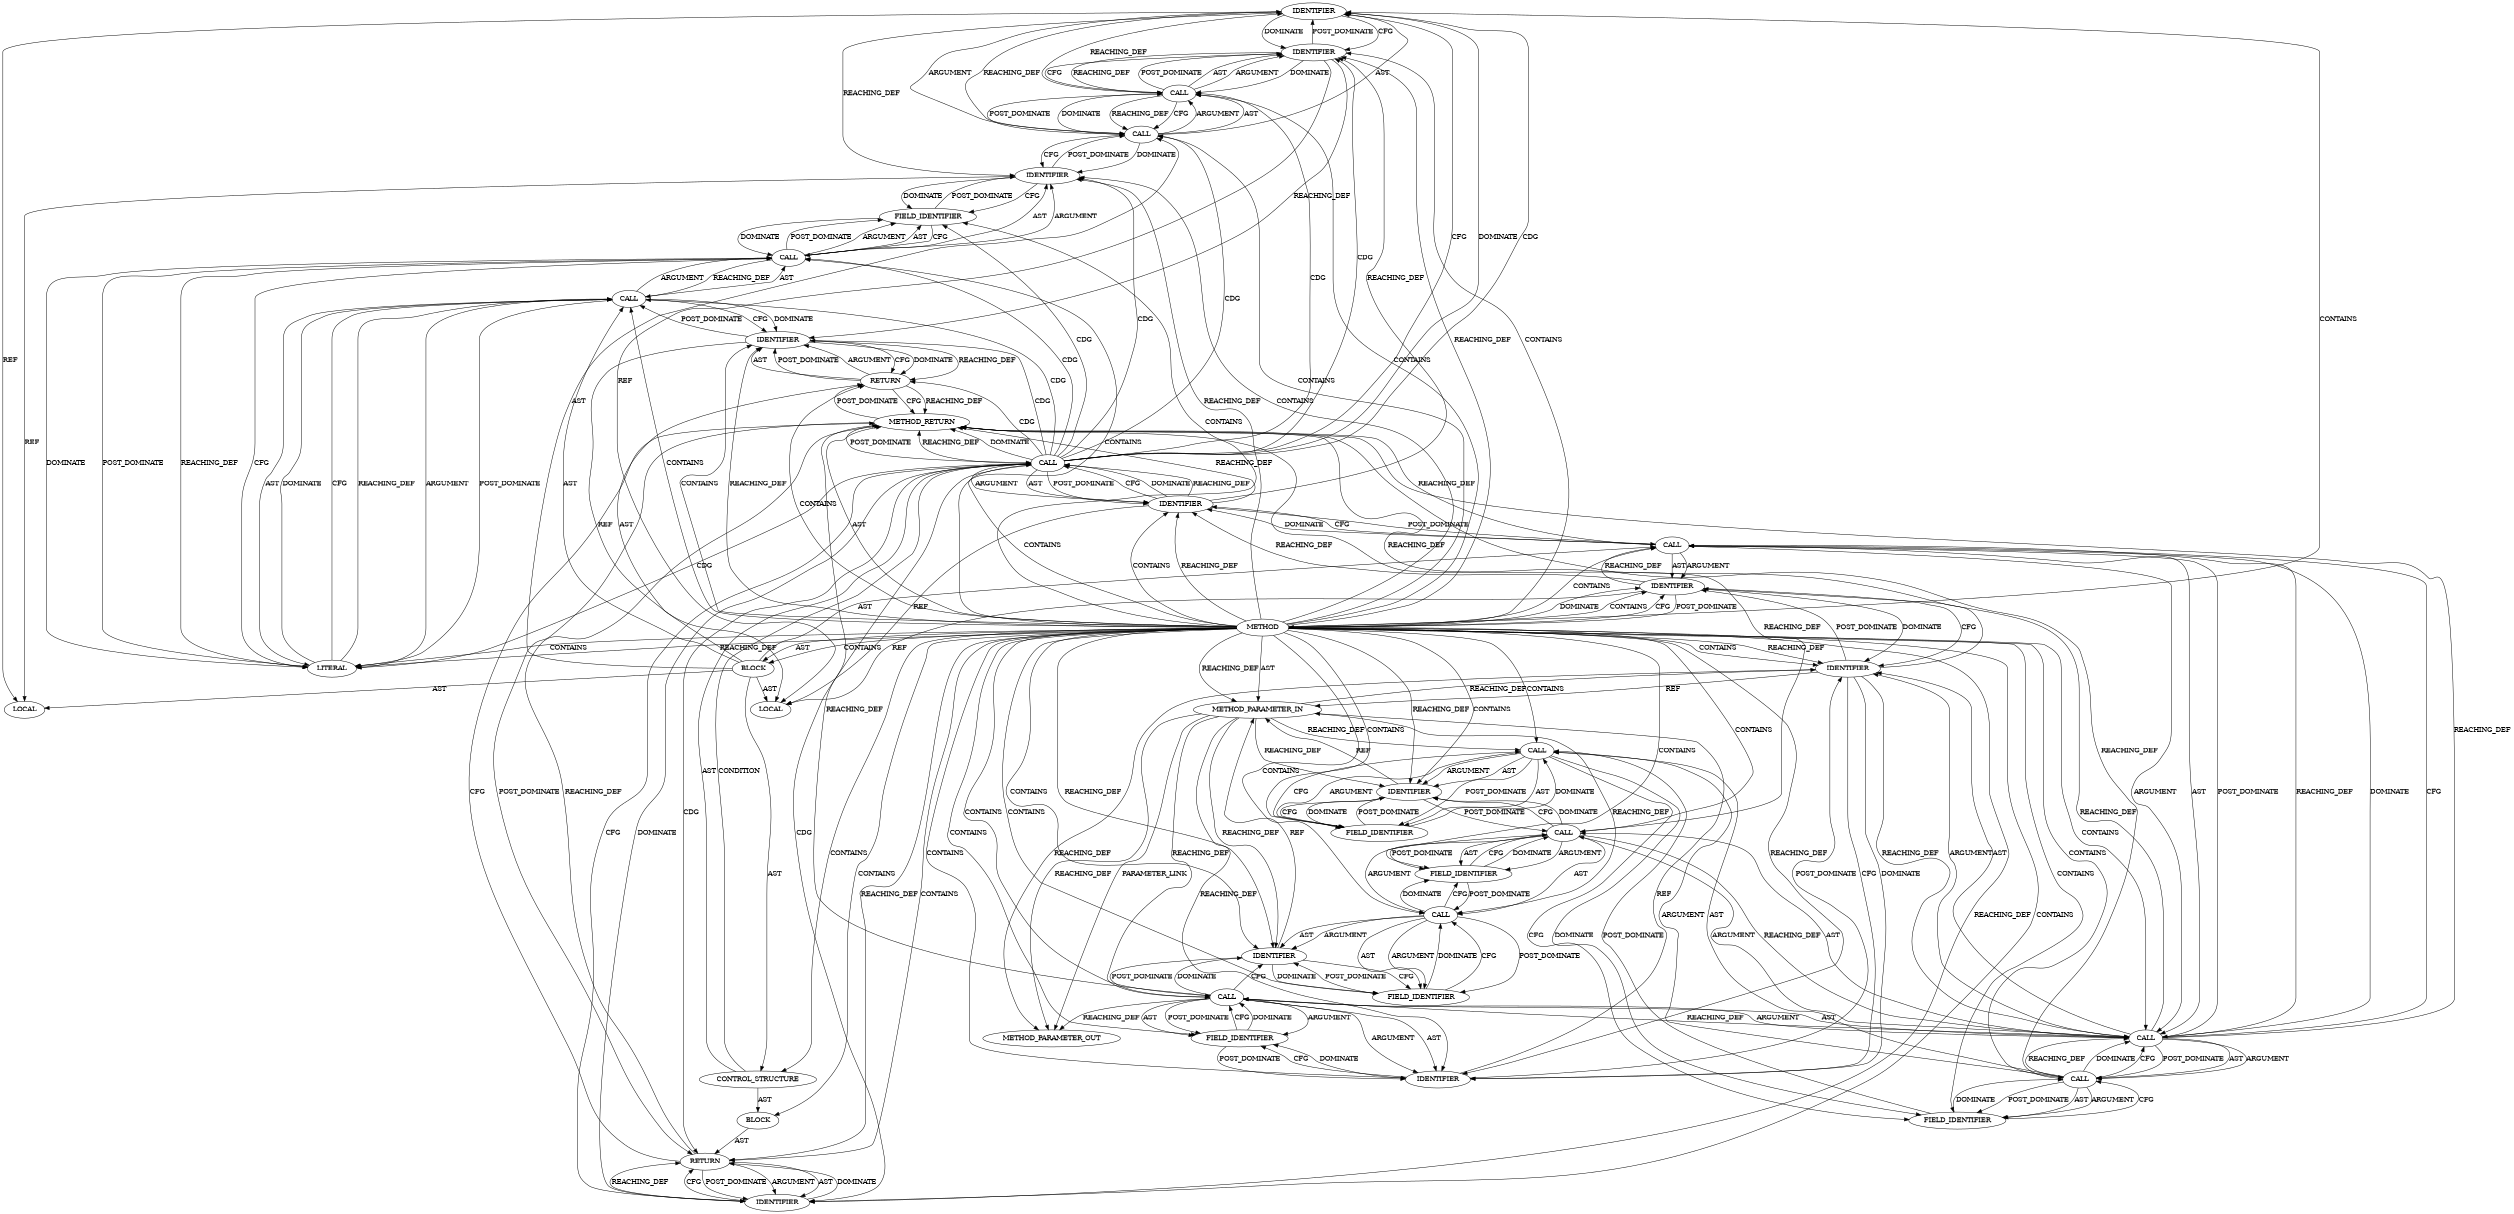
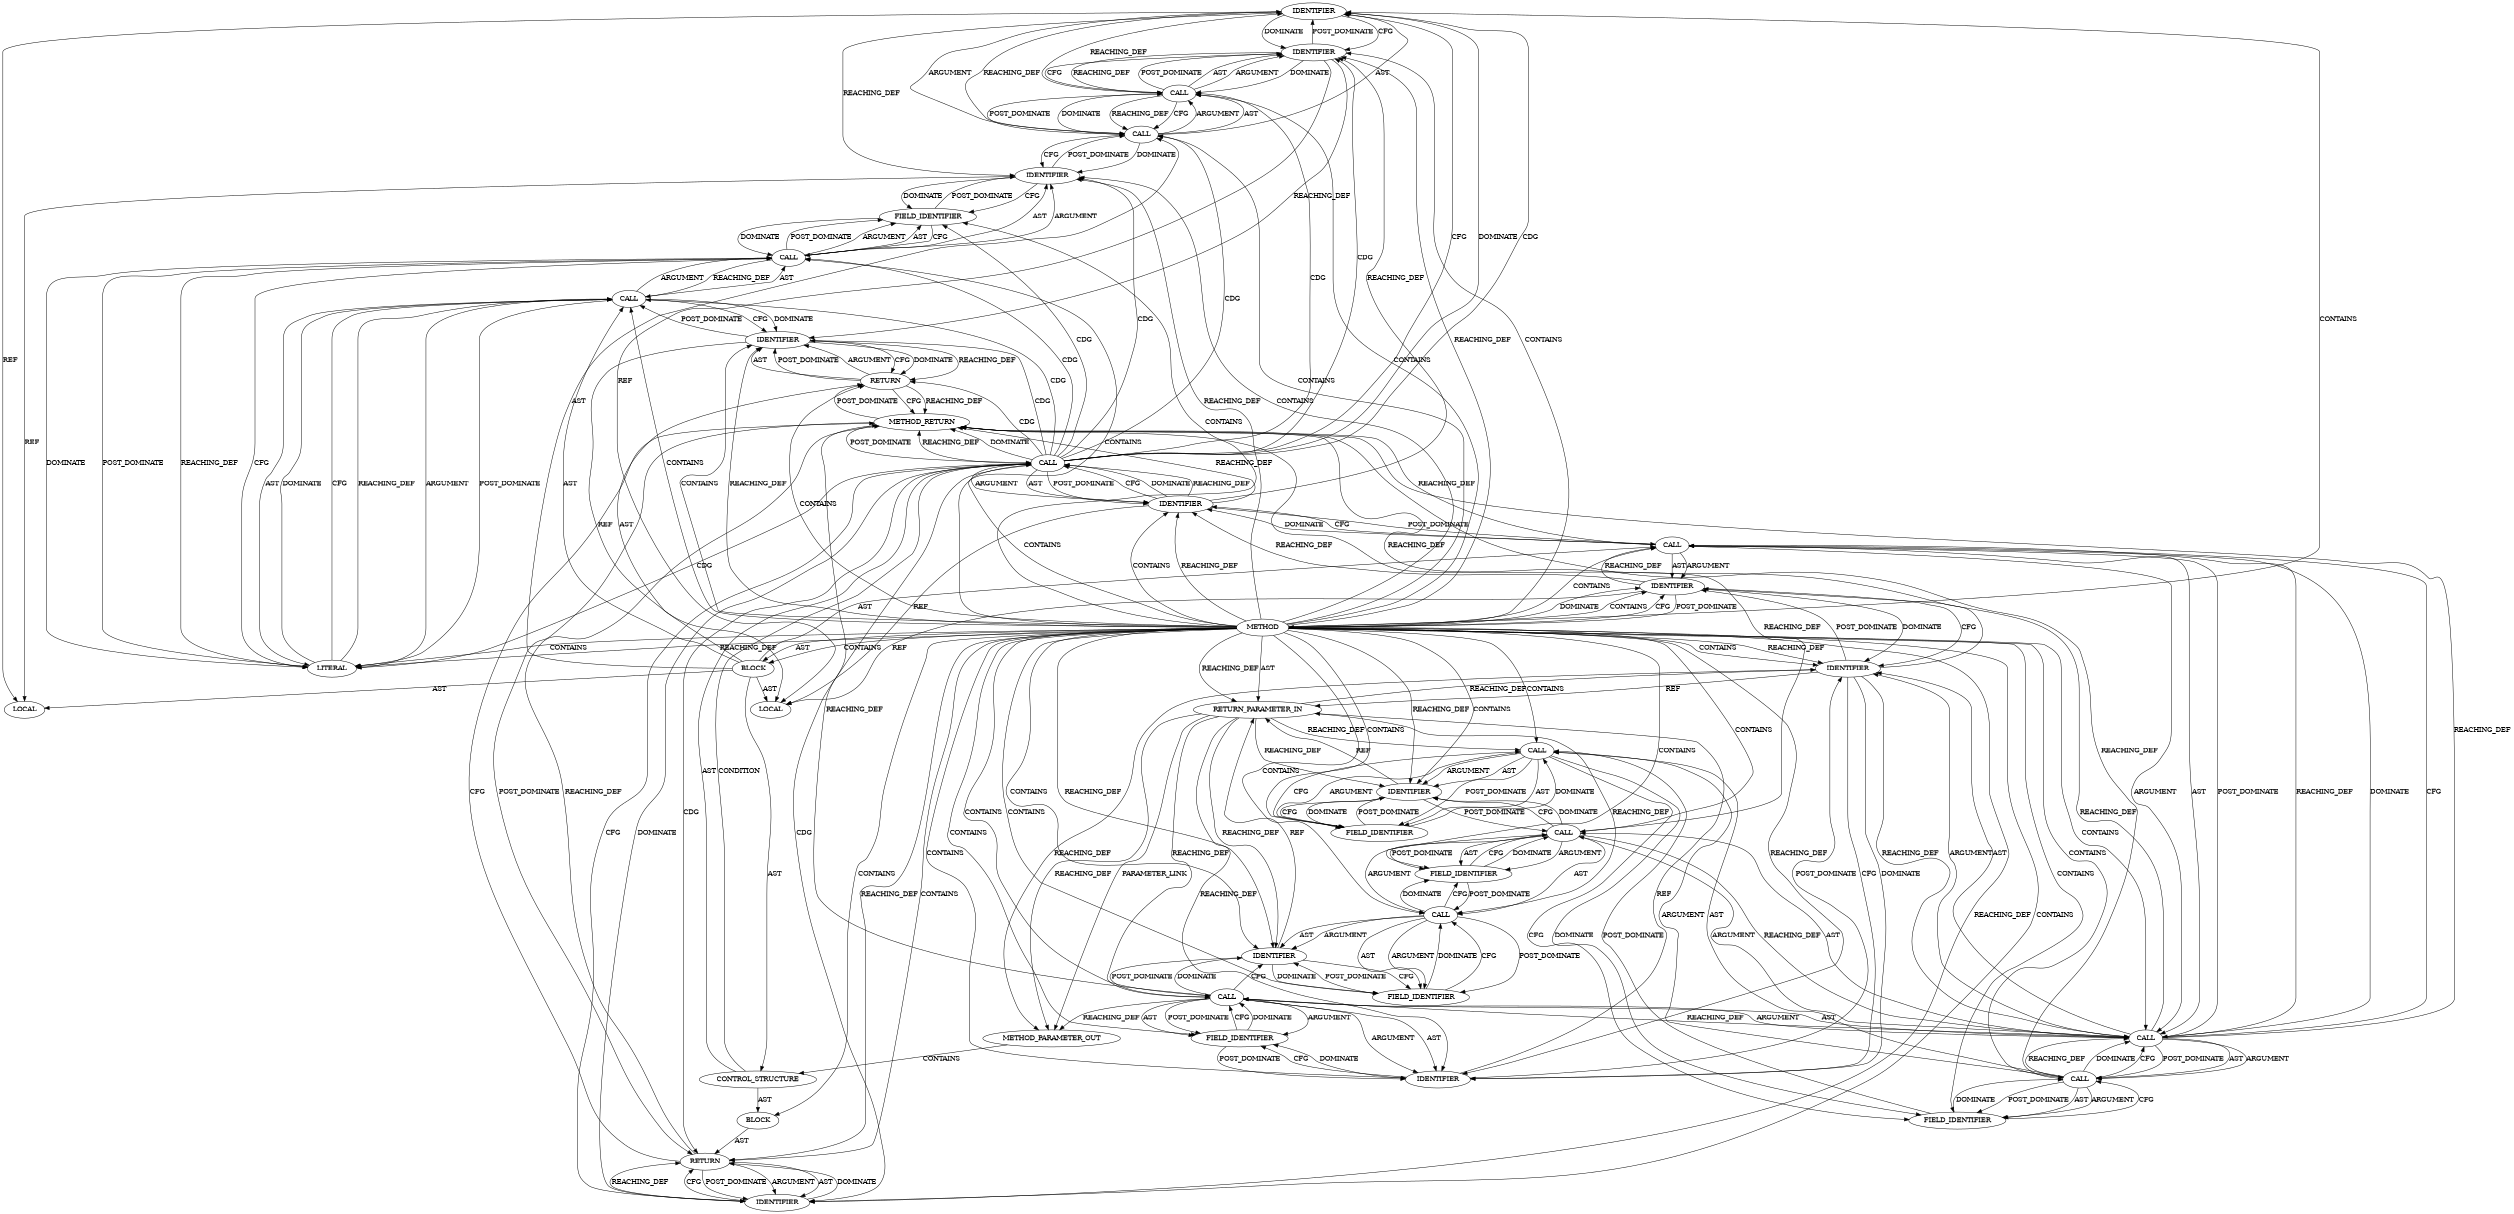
edge "METHOD" -> "METHOD_RETURN": removed, label "AST"
edge "METHOD" -> "CONTROL_STRUCTURE": now "METHOD_PARAMETER_OUT" -> "CONTROL_STRUCTURE"
node "METHOD_PARAMETER_IN": label "METHOD_PARAMETER_IN" -> "RETURN_PARAMETER_IN"
